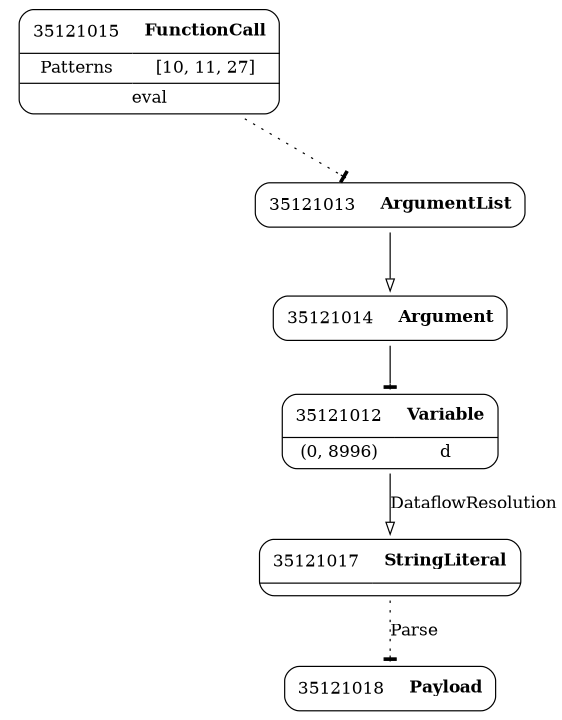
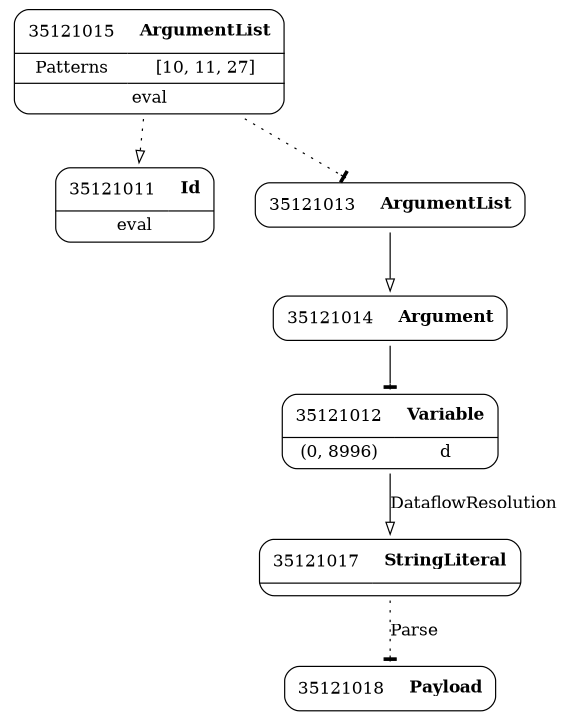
node "35121015": text "FunctionCall" -> "ArgumentList"
node "35121011": added
